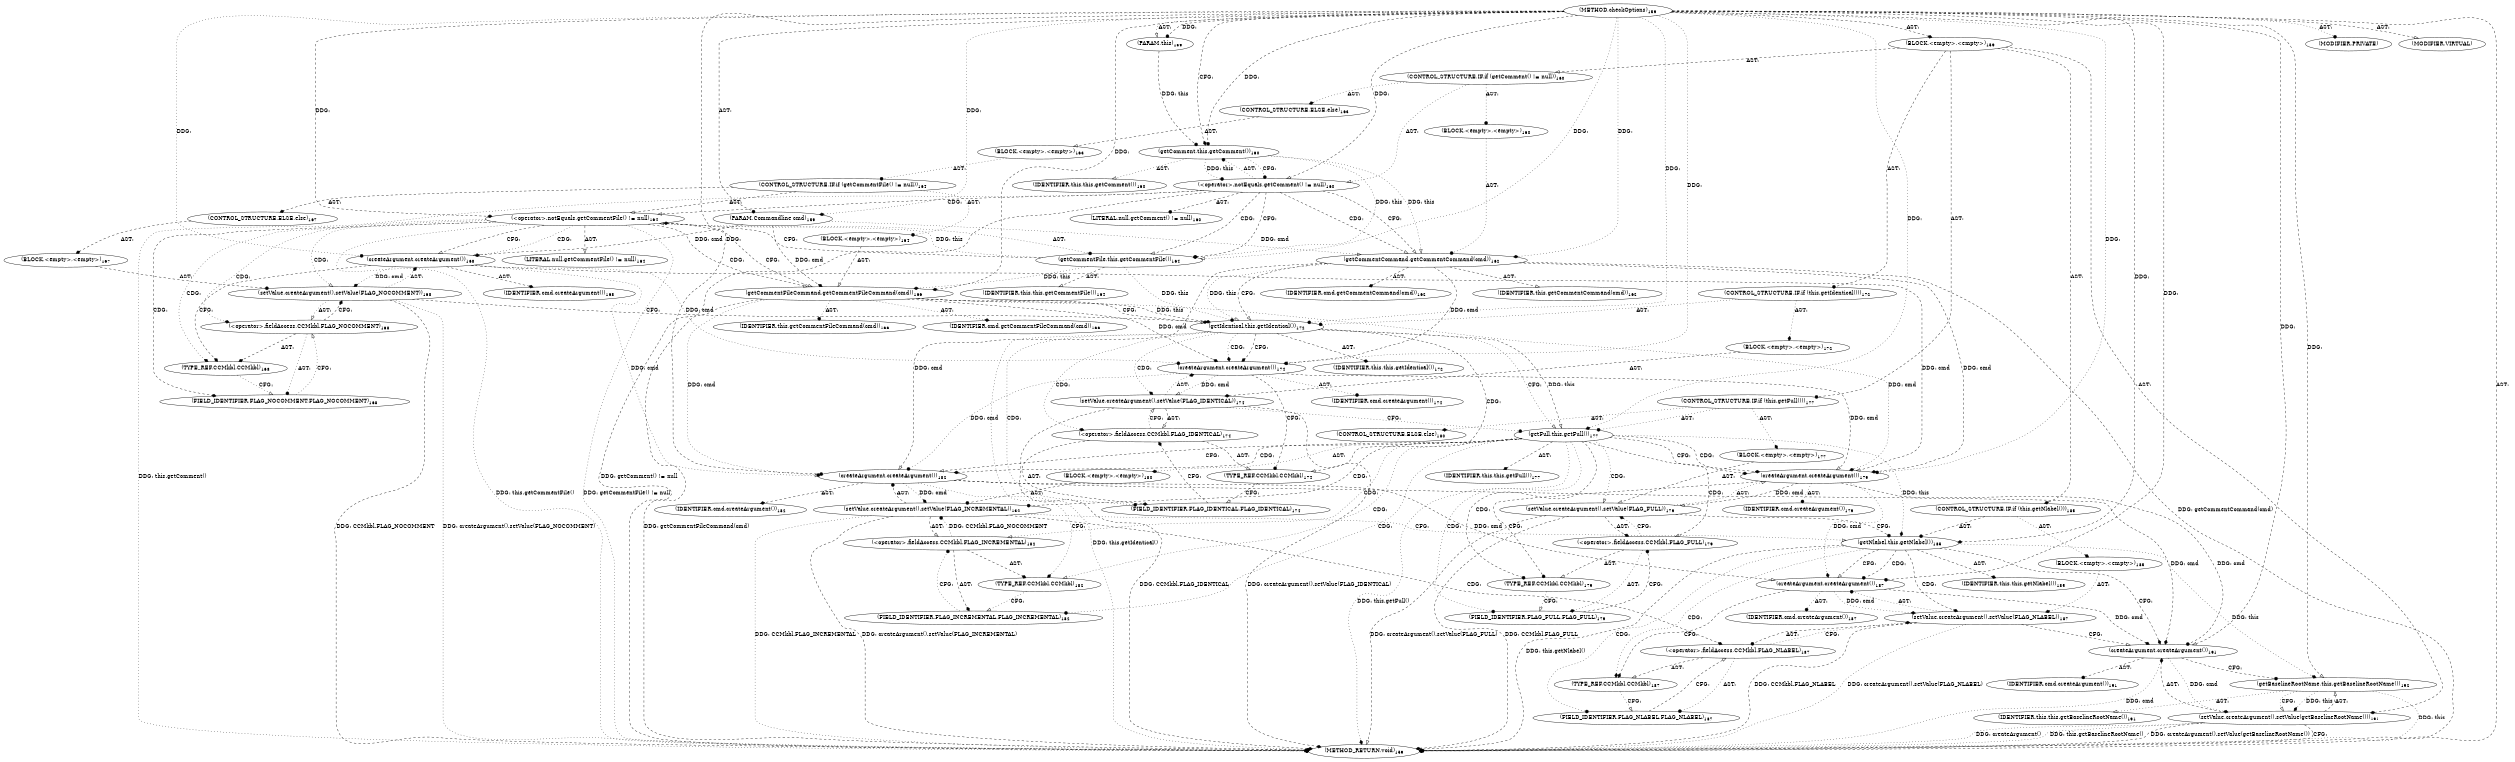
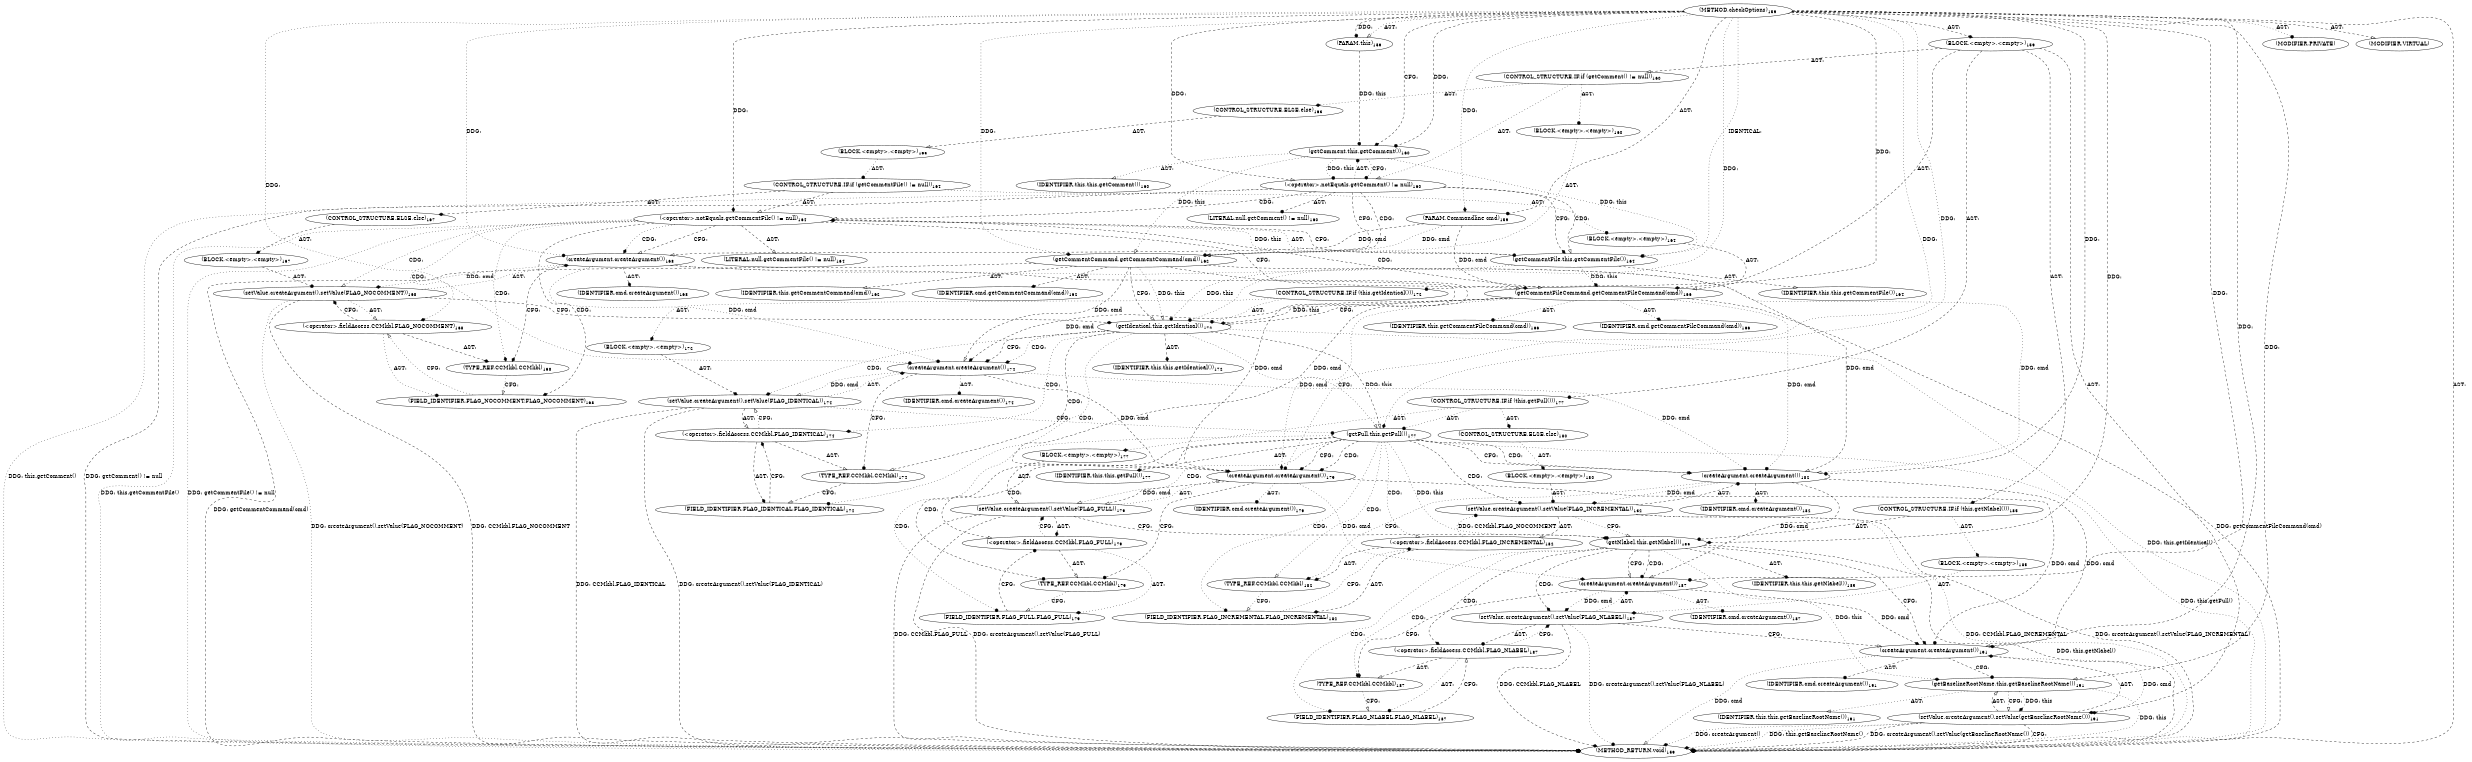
edge "(METHOD,checkOptions)" -> "(getCommentFile,this.getCommentFile())": label "DDG: " -> "IDENTICAL: "
edge "(setValue,createArgument().setValue(FLAG_INCREMENTAL))" -> "(<operator>.fieldAccess,CCMkbl.FLAG_NLABEL)": now "(getNlabel,this.getNlabel())" -> "(<operator>.fieldAccess,CCMkbl.FLAG_NLABEL)"
node "(getBaselineRootName,this.getBaselineRootName())": text "192" -> "191"
